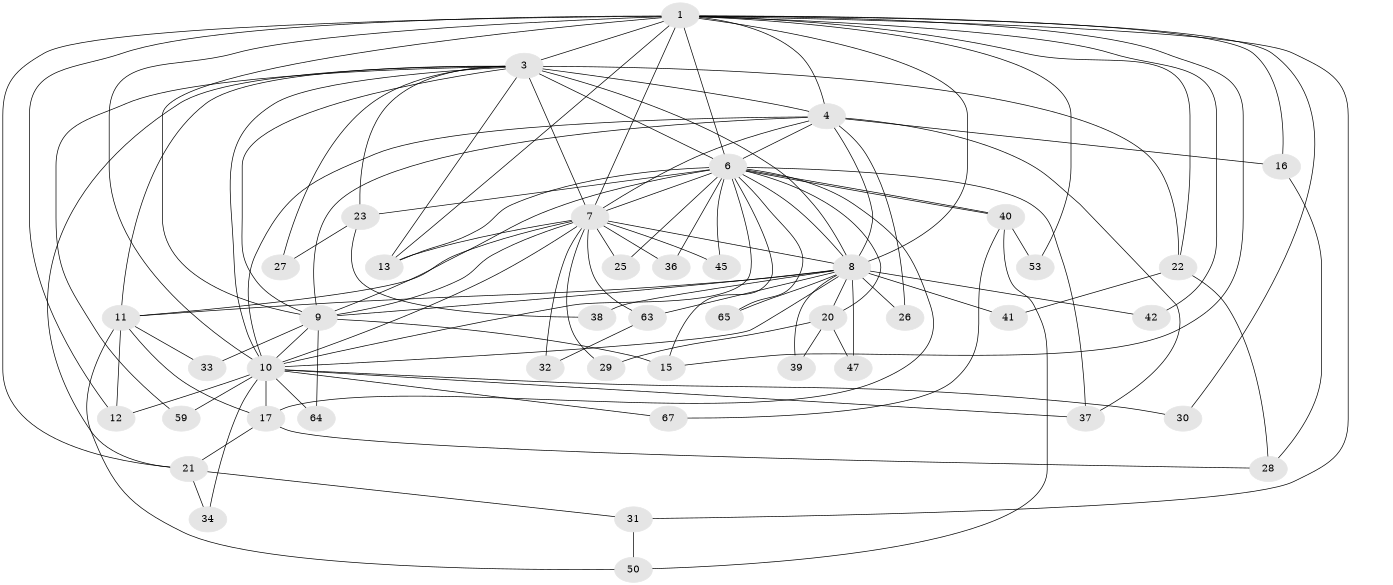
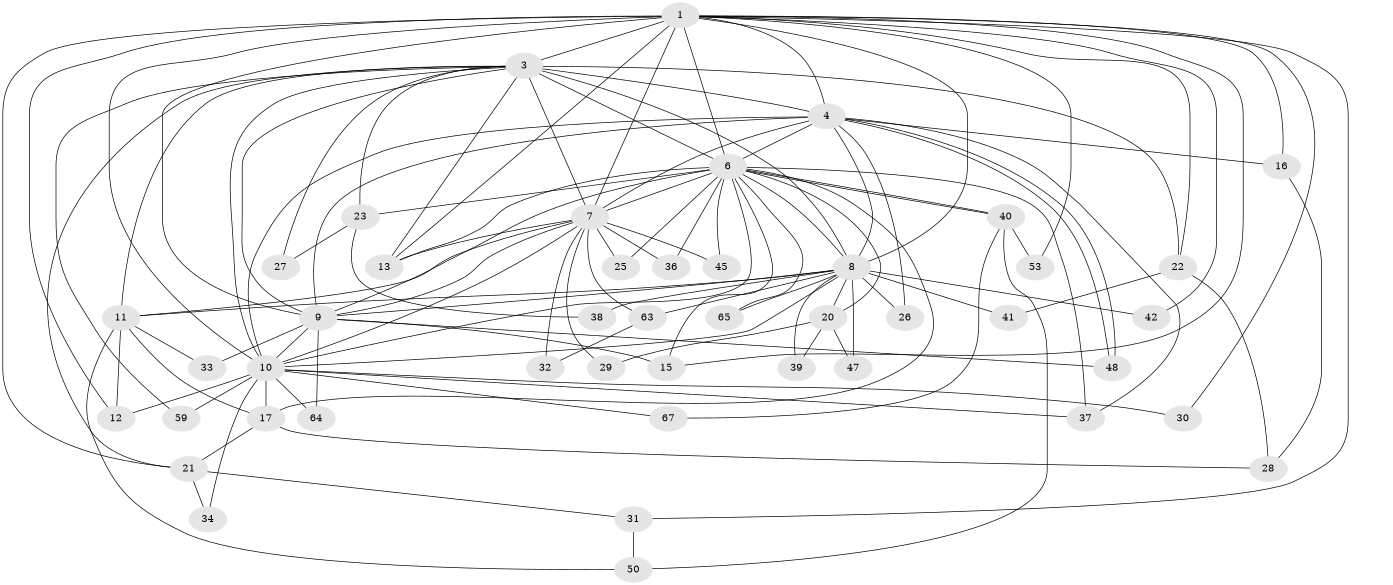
edge "7" -- "8": removed
node "48": added
